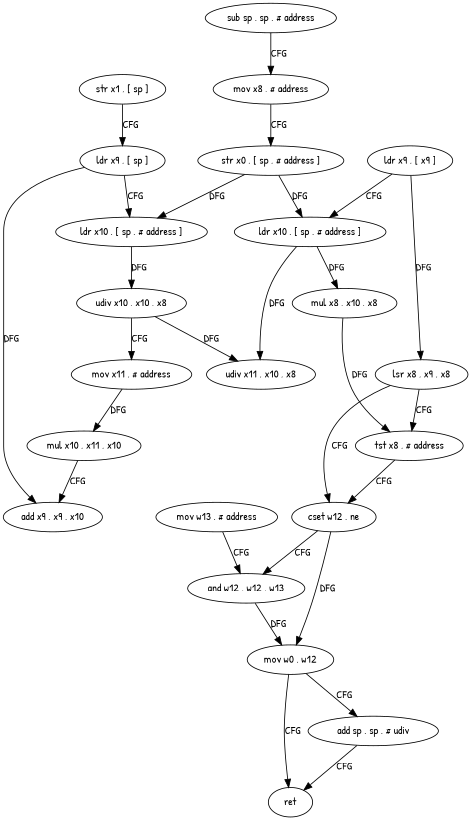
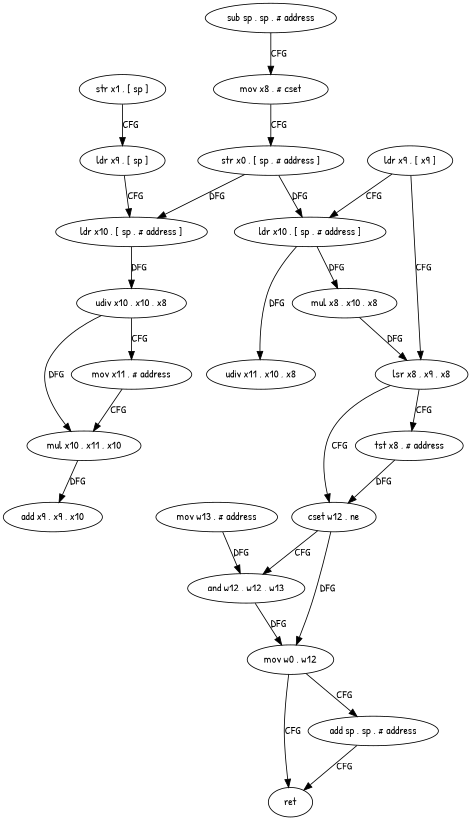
node "mov x8 , # address": label "mov x8 , # address" -> "mov x8 , # cset"
edge "ldr x9 , [ x9 ]" -> "lsr x8 , x9 , x8": label "DFG" -> "CFG"
edge "ldr x9 , [ sp ]" -> "add x9 , x9 , x10": removed, label "DFG"
edge "udiv x10 , x10 , x8" -> "udiv x11 , x10 , x8": now "udiv x10 , x10 , x8" -> "mul x10 , x11 , x10"
edge "mul x8 , x10 , x8" -> "tst x8 , # address": now "mul x8 , x10 , x8" -> "lsr x8 , x9 , x8"
edge "mov x11 , # address" -> "mul x10 , x11 , x10": label "DFG" -> "CFG"
edge "mul x10 , x11 , x10" -> "add x9 , x9 , x10": label "CFG" -> "DFG"
edge "tst x8 , # address" -> "cset w12 , ne": label "CFG" -> "DFG"
edge "mov w13 , # address" -> "and w12 , w12 , w13": label "CFG" -> "DFG"
node "add sp , sp , # udiv": label "add sp , sp , # udiv" -> "add sp , sp , # address"
